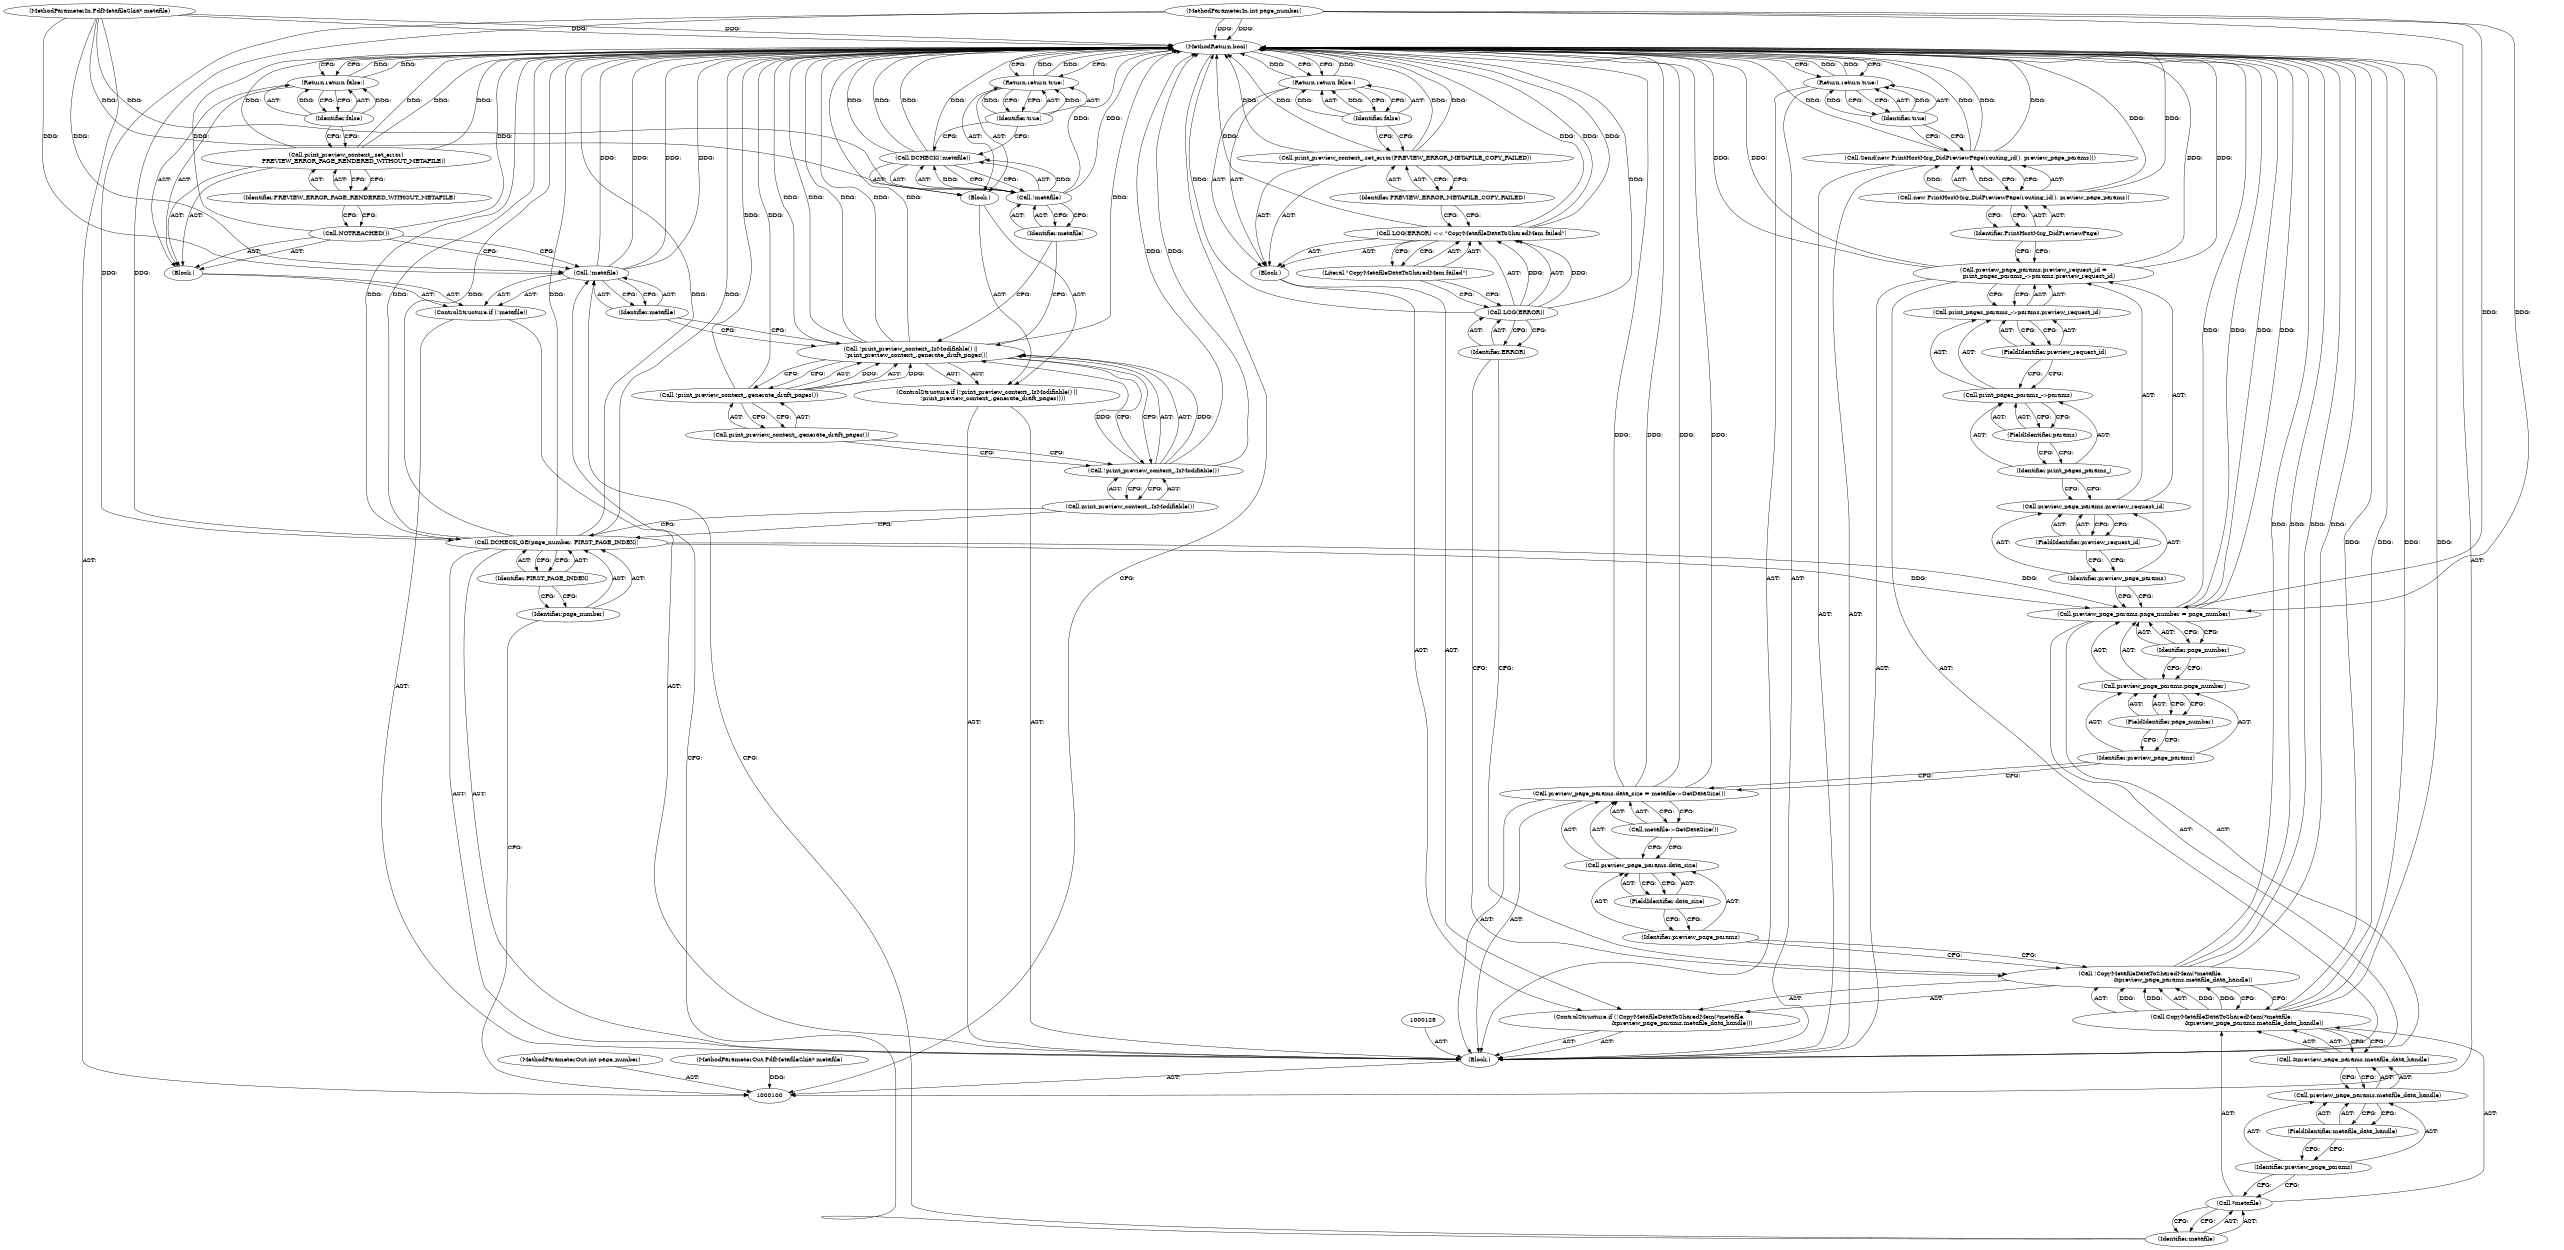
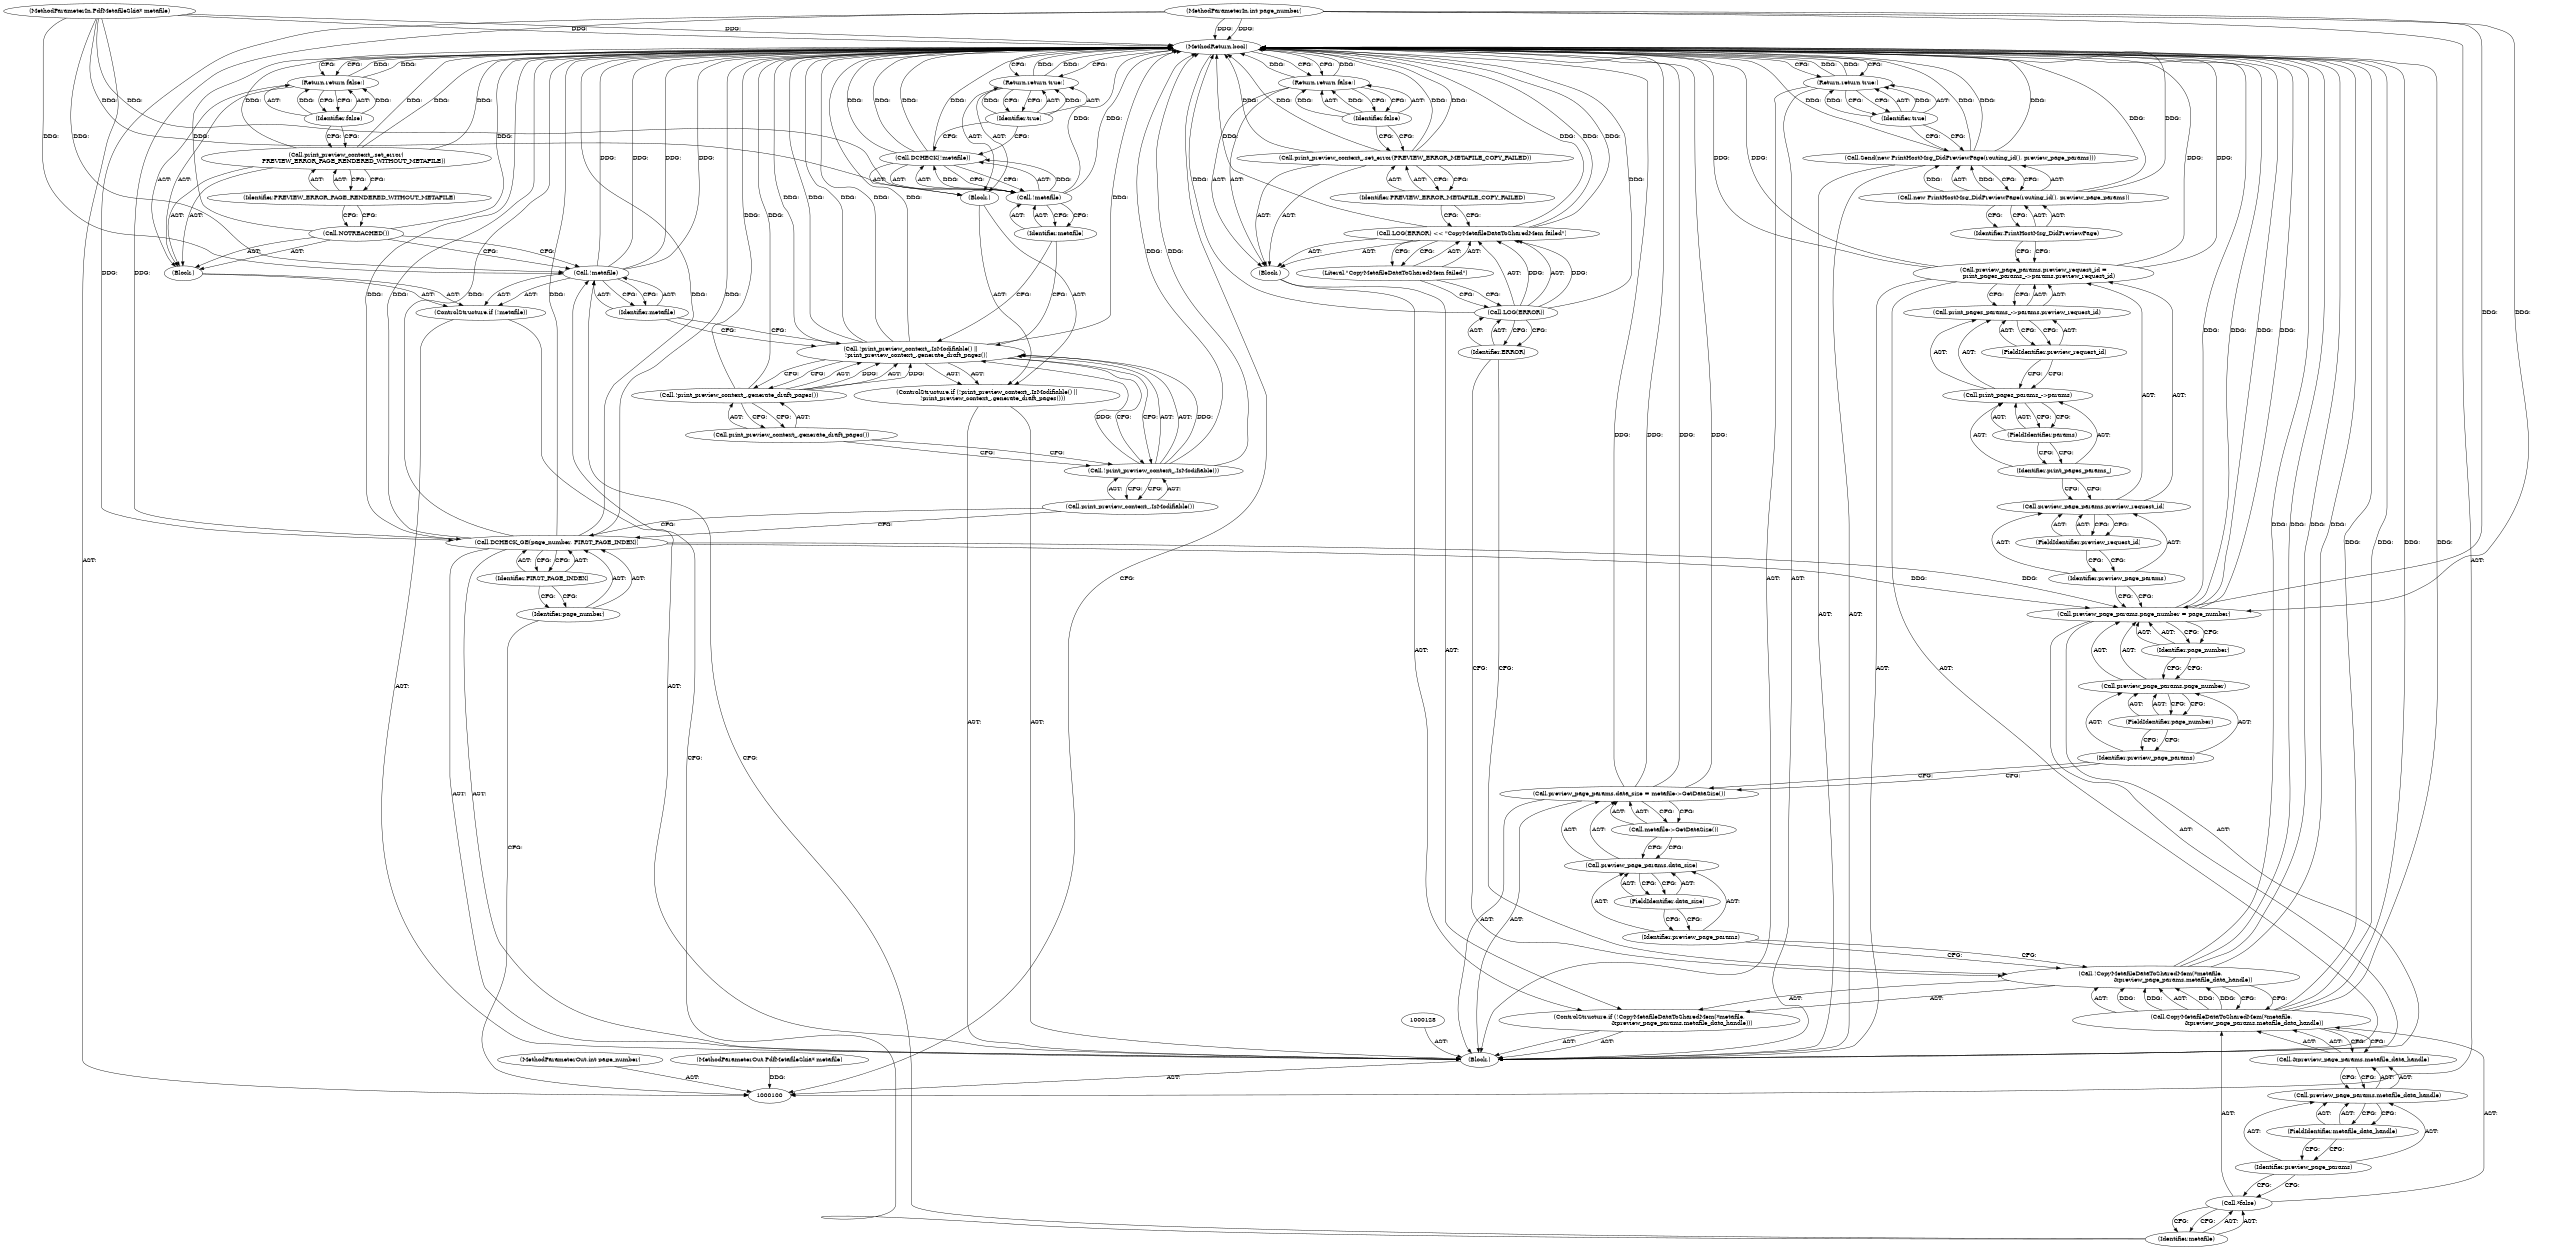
node "(Call,*metafile)": label "(Call,*metafile)" -> "(Call,*false)"
